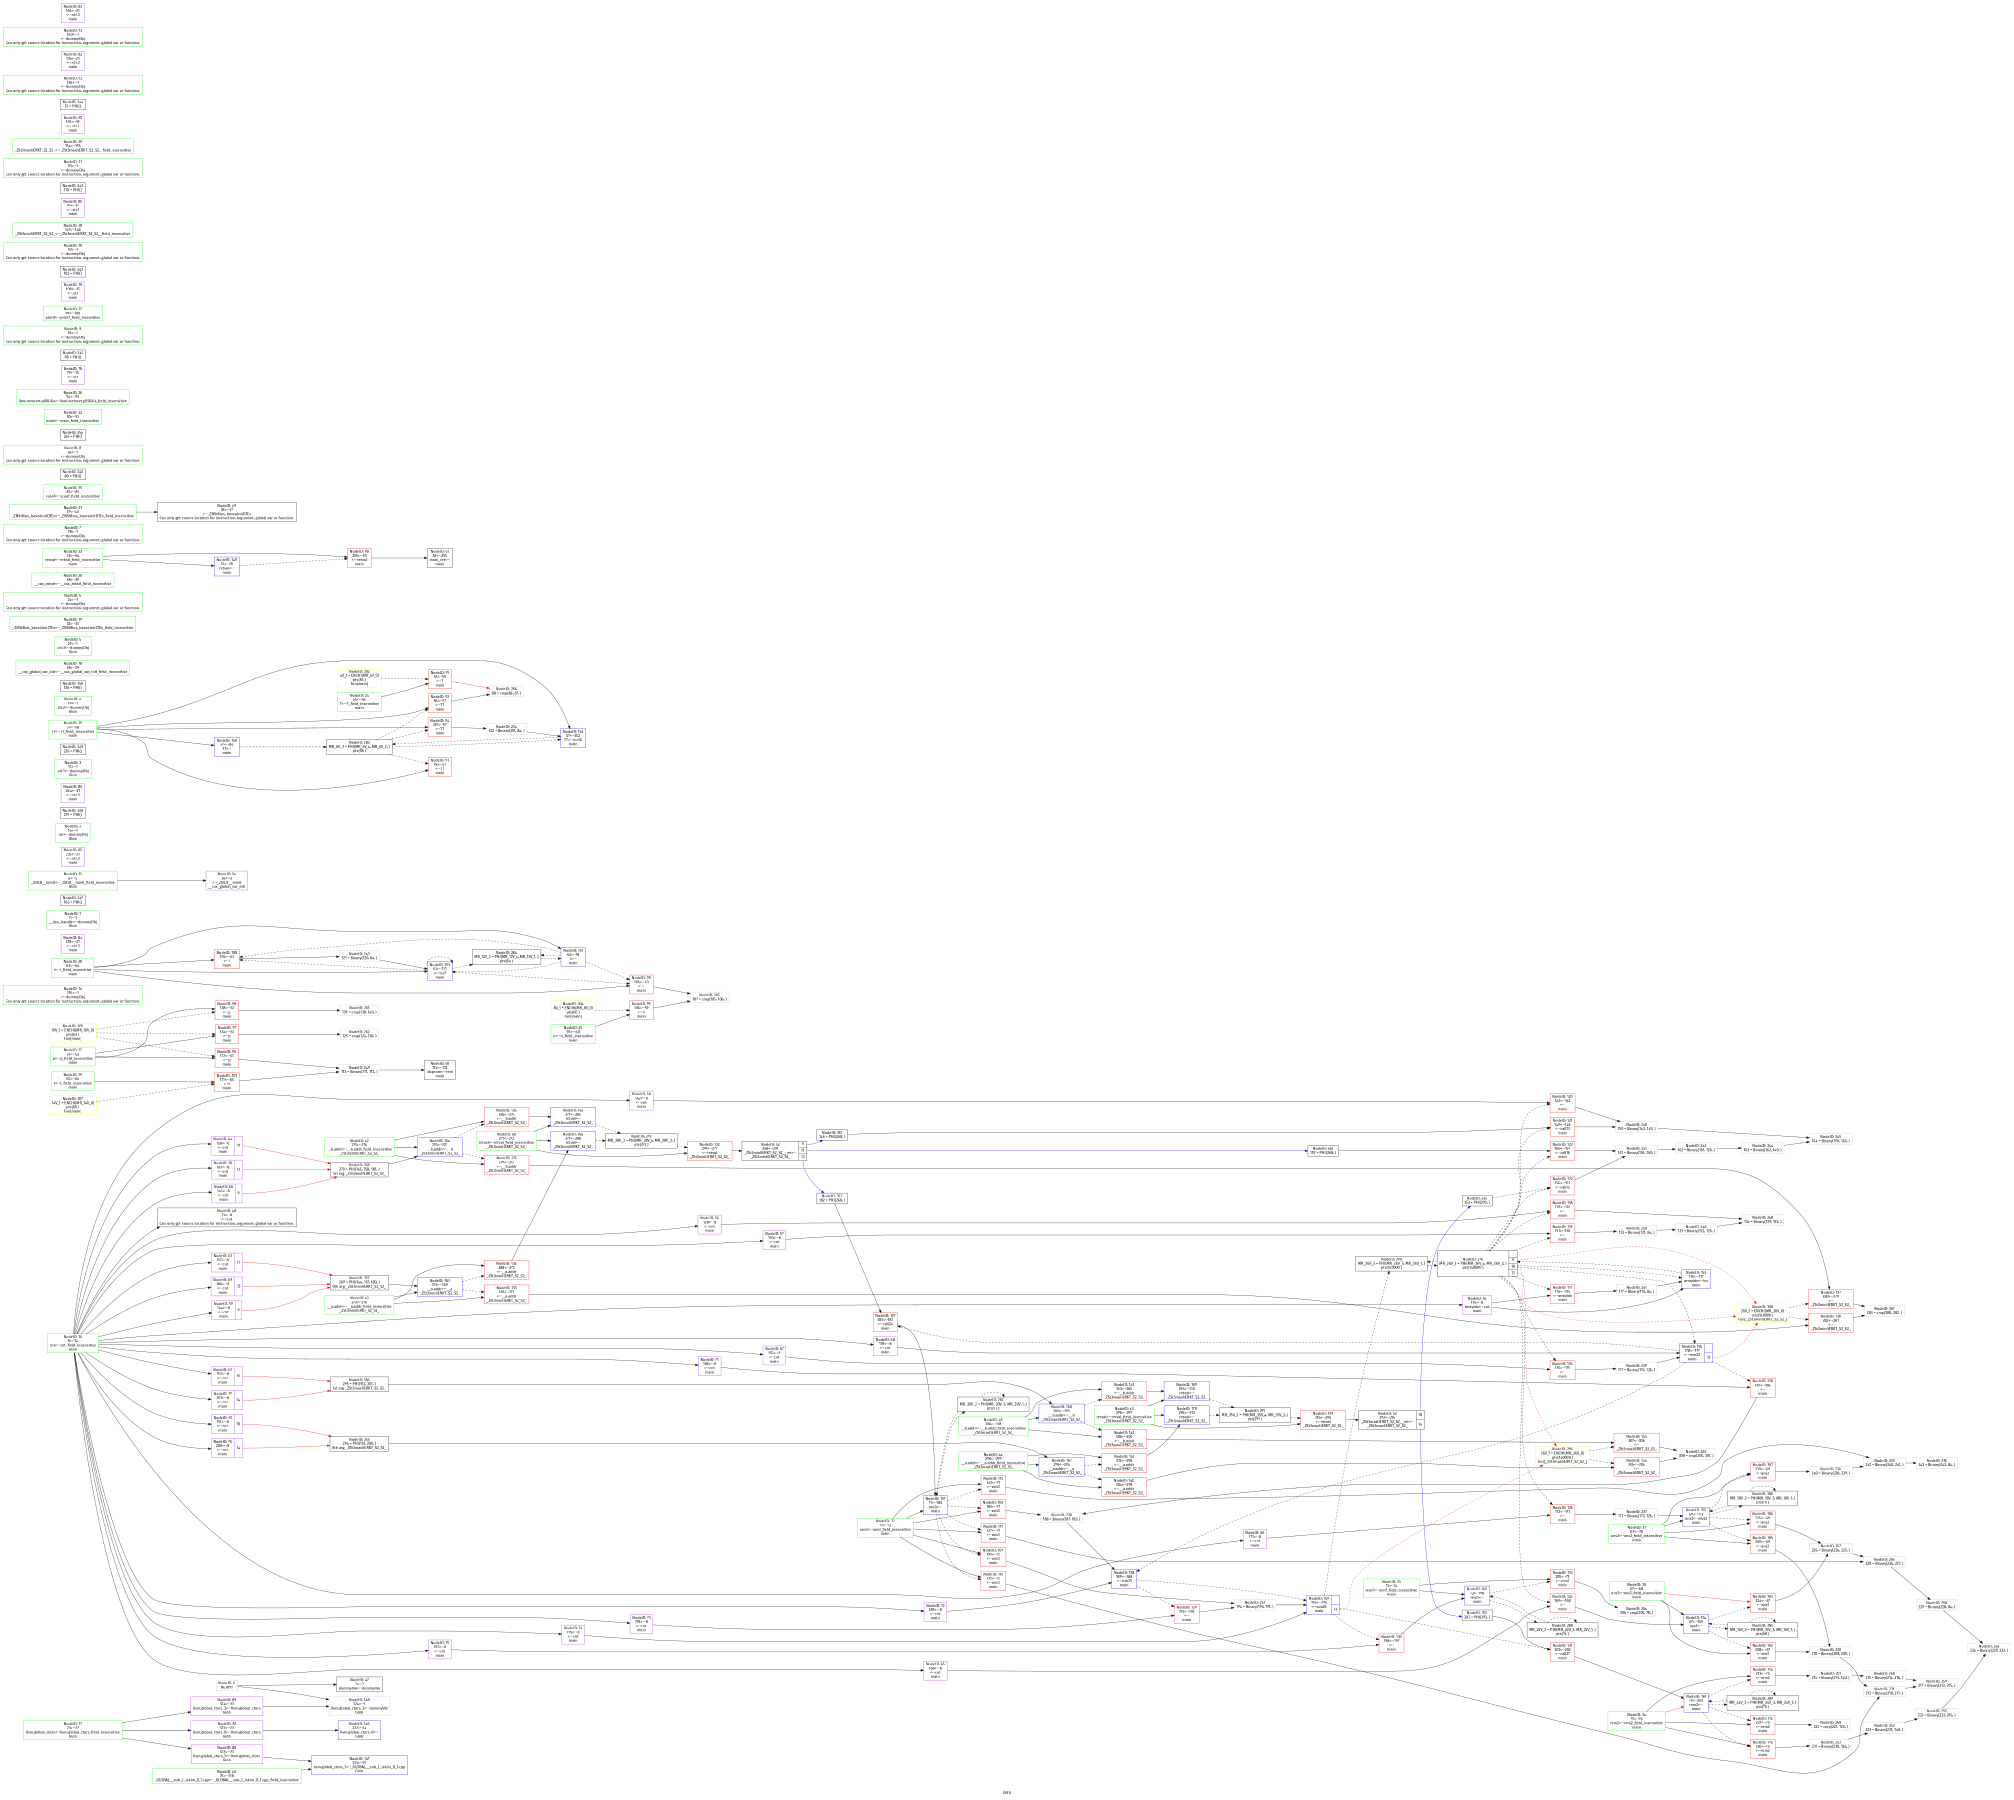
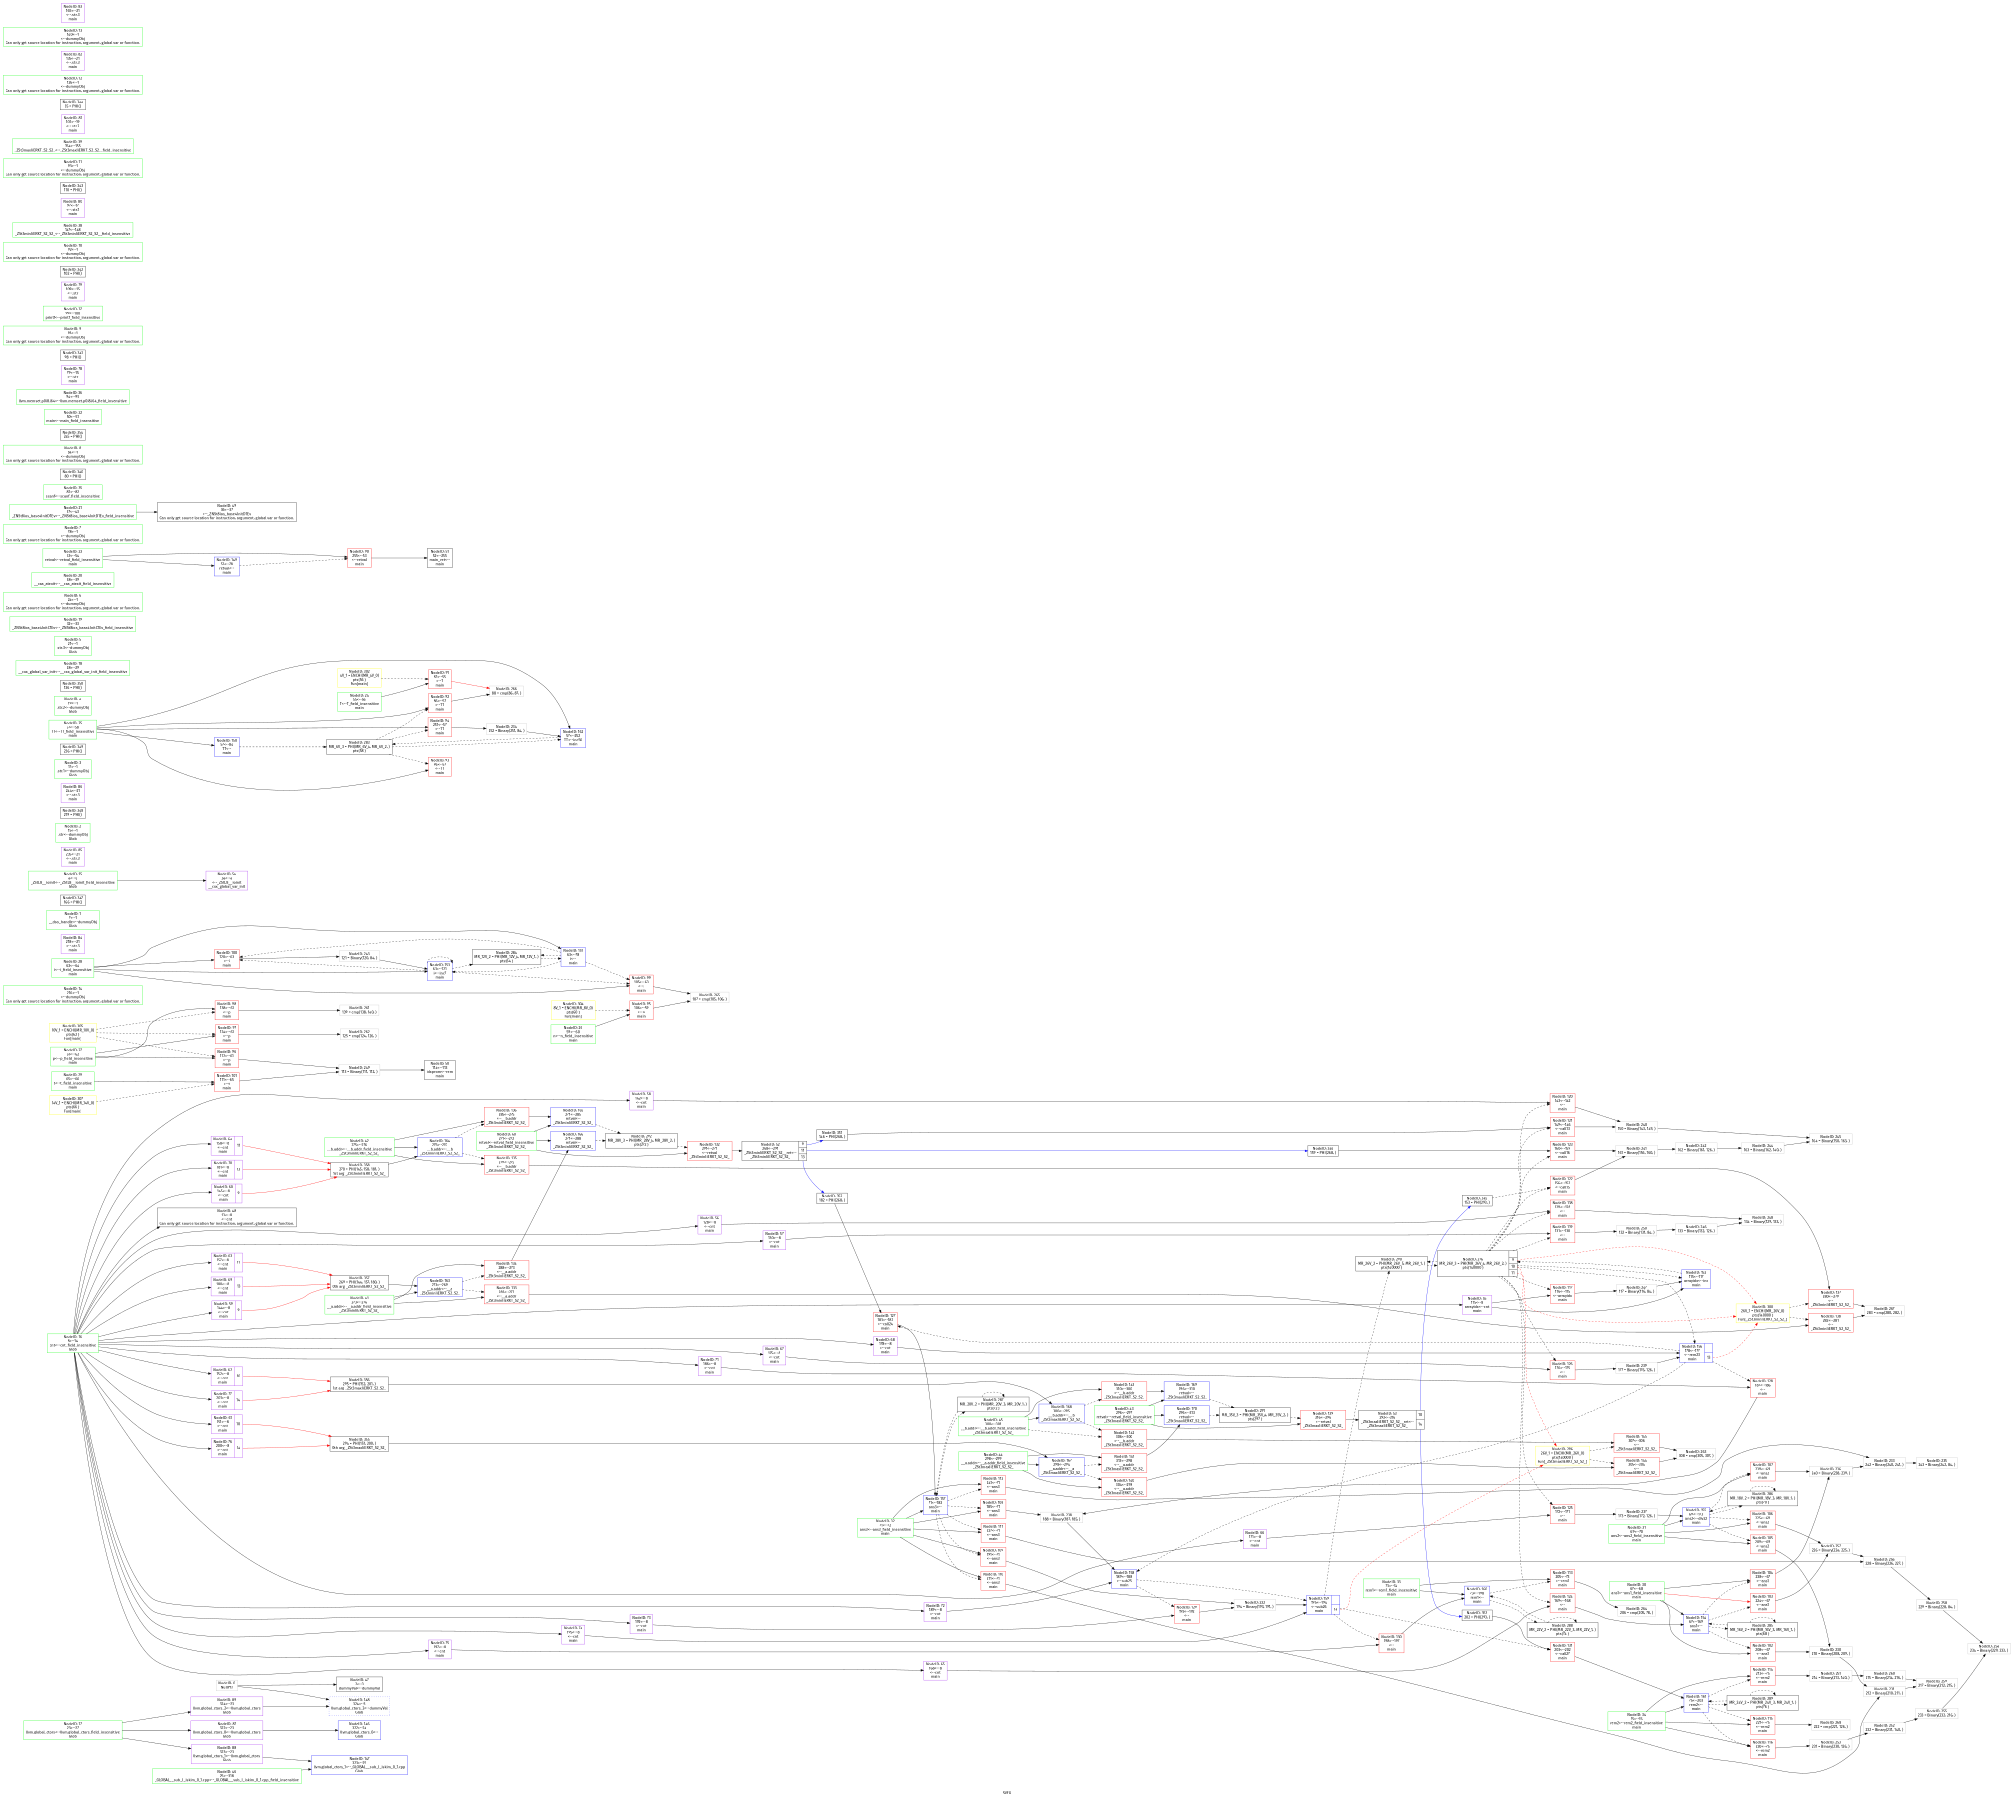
edge "NodeID: 45" -> "NodeID: 142": style solid -> dashed
node "NodeID: 104": added
edge "NodeID: 34" -> "NodeID: 161": color red -> black
